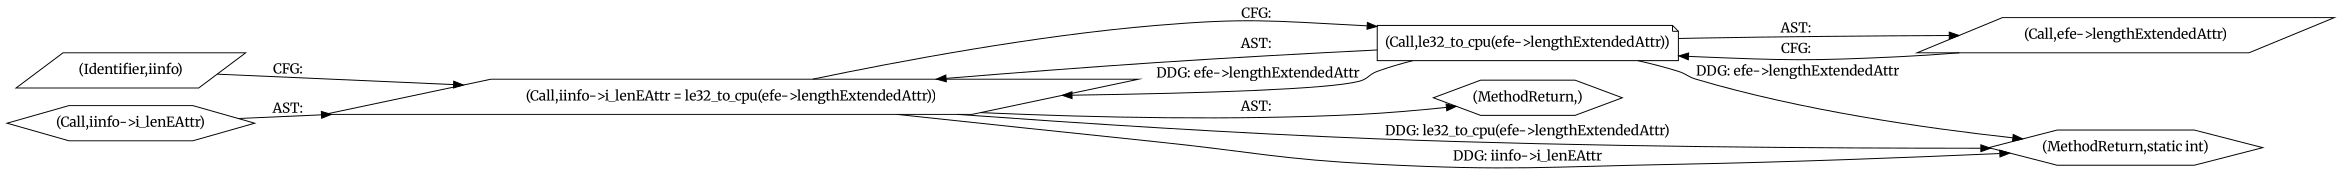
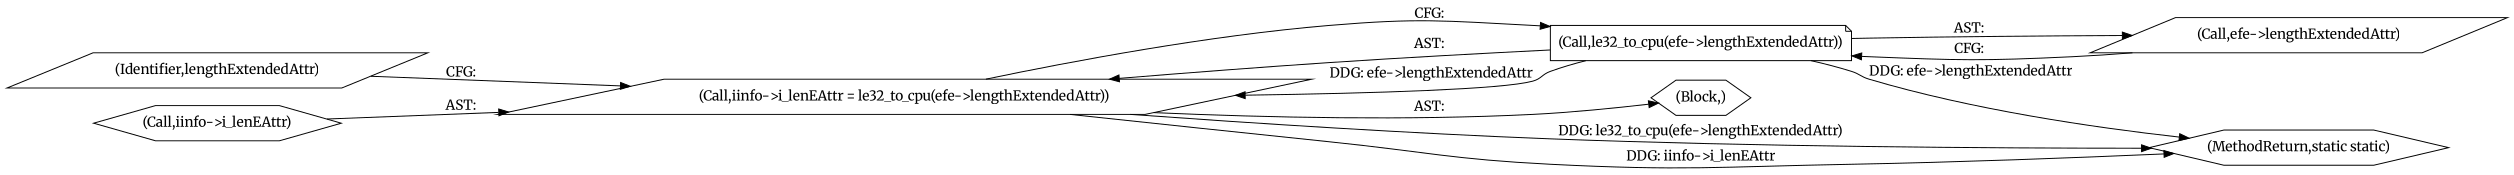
node "(Identifier,iinfo)": label "(Identifier,iinfo)" -> "(Identifier,lengthExtendedAttr)"
node "(MethodReturn,)": label "(MethodReturn,)" -> "(Block,)"
node "(MethodReturn,static int)": label "(MethodReturn,static int)" -> "(MethodReturn,static static)"
